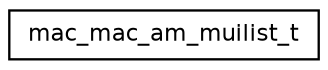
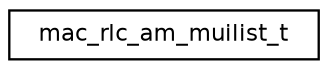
node "mac_mac_am_muilist_t": label "mac_mac_am_muilist_t" -> "mac_rlc_am_muilist_t"
